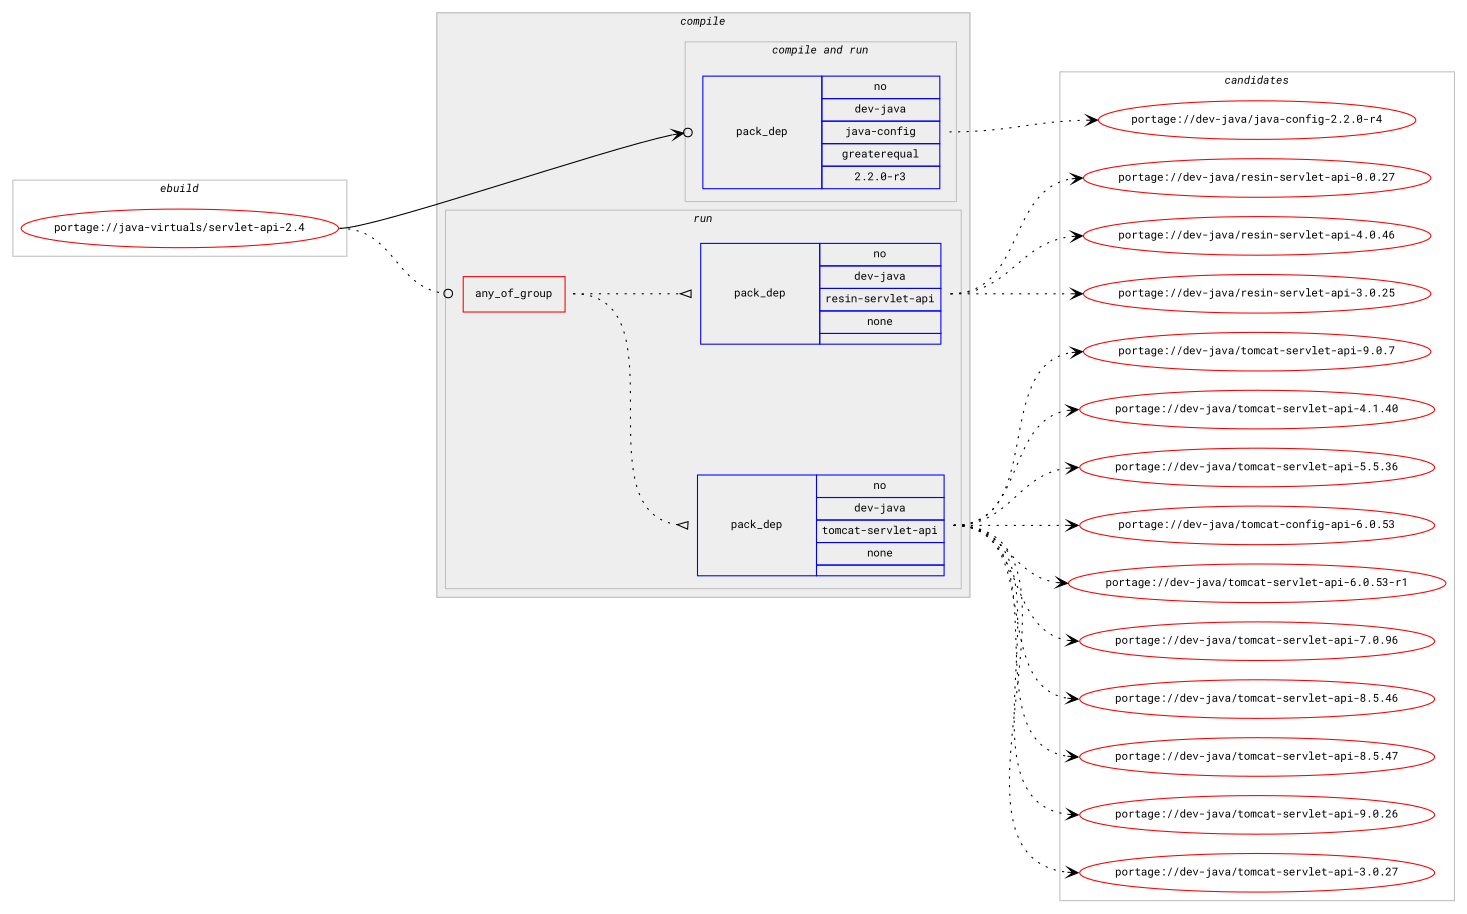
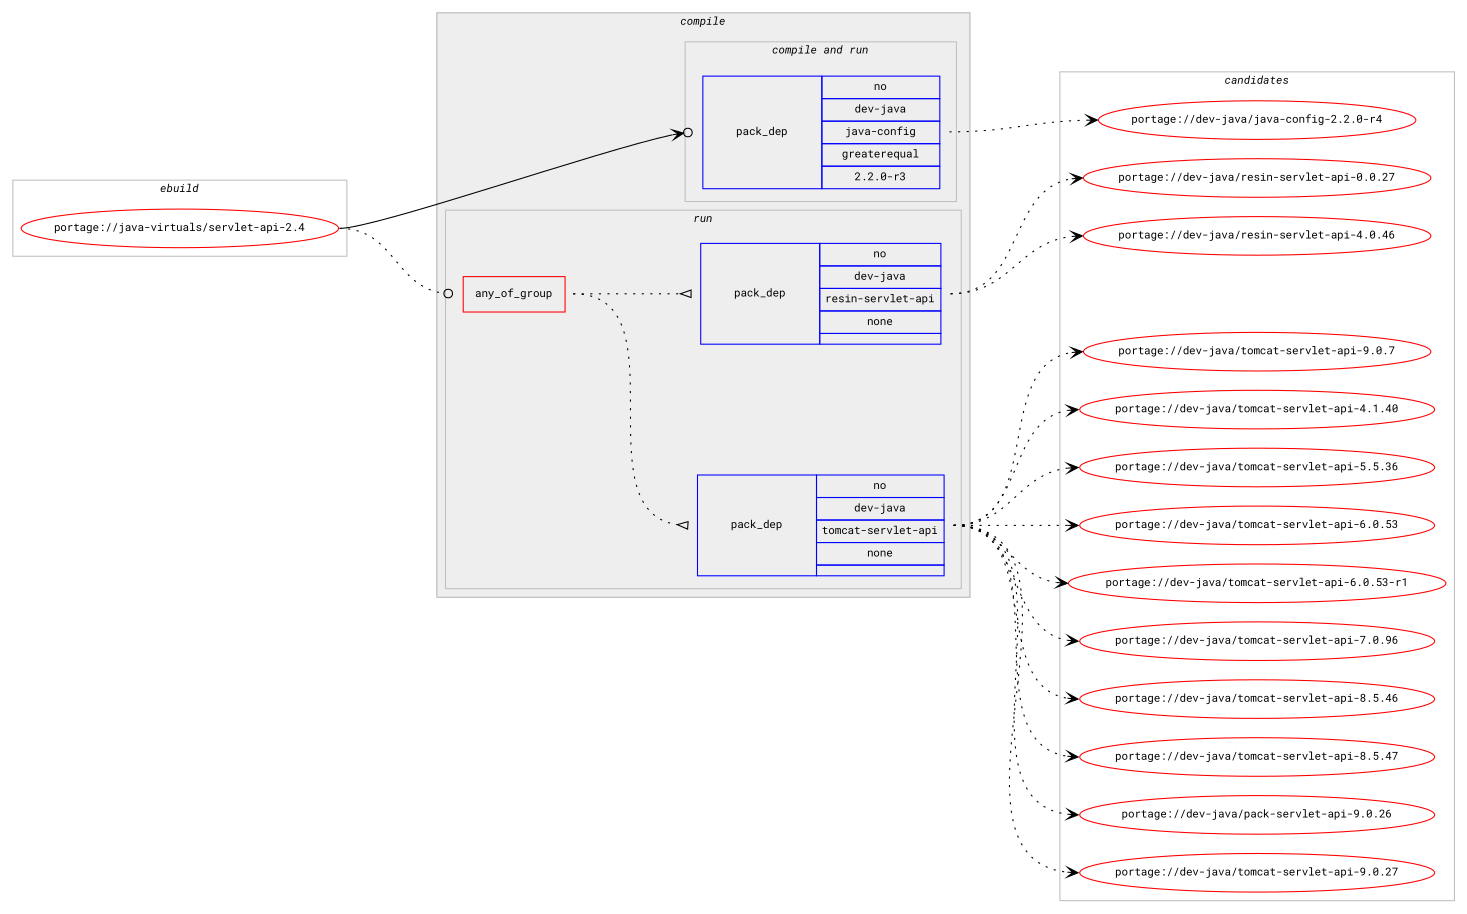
node "portage://dev-java/resin-servlet-api-3.0.25": removed
node "portage://dev-java/tomcat-config-api-6.0.53": label "portage://dev-java/tomcat-config-api-6.0.53" -> "portage://dev-java/tomcat-servlet-api-6.0.53"
node "portage://dev-java/tomcat-servlet-api-9.0.26": label "portage://dev-java/tomcat-servlet-api-9.0.26" -> "portage://dev-java/pack-servlet-api-9.0.26"
node "portage://dev-java/tomcat-servlet-api-3.0.27": label "portage://dev-java/tomcat-servlet-api-3.0.27" -> "portage://dev-java/tomcat-servlet-api-9.0.27"
